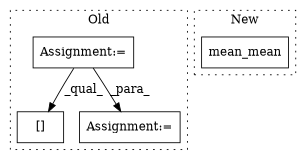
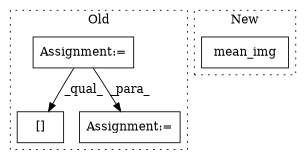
node "mean_mean": label "mean_mean" -> "mean_img"
